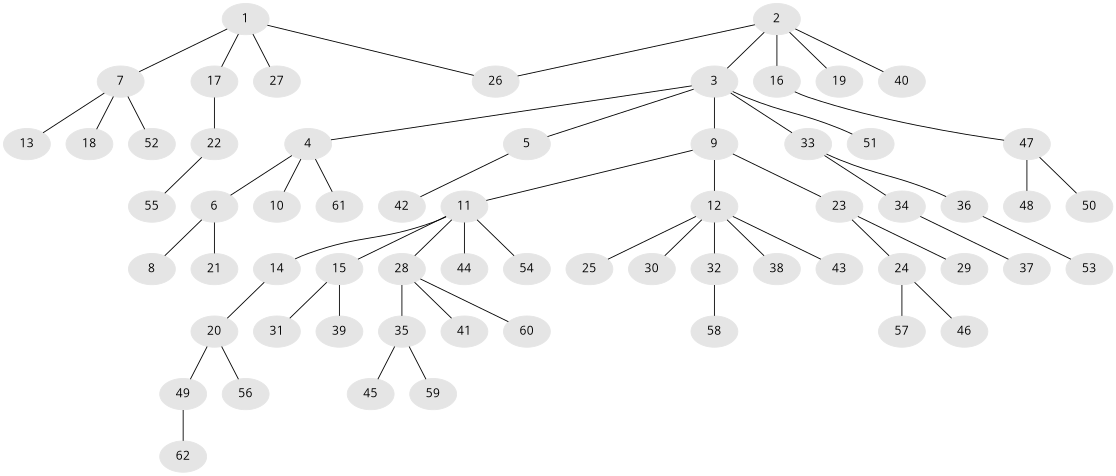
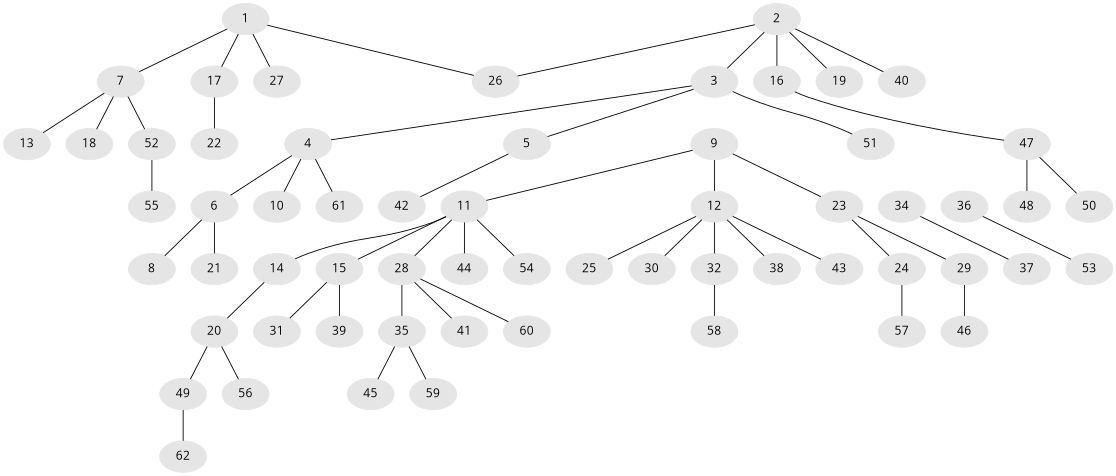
edge "3" -- "9": removed
node "33": removed
edge "22" -- "55": now "52" -- "55"
edge "24" -- "46": now "29" -- "46"
